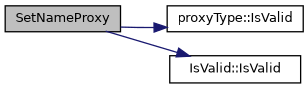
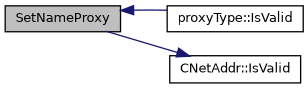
edge "SetNameProxy" -> "proxyType::IsValid": reversed
node "IsValid::IsValid": label "IsValid::IsValid" -> "CNetAddr::IsValid"
